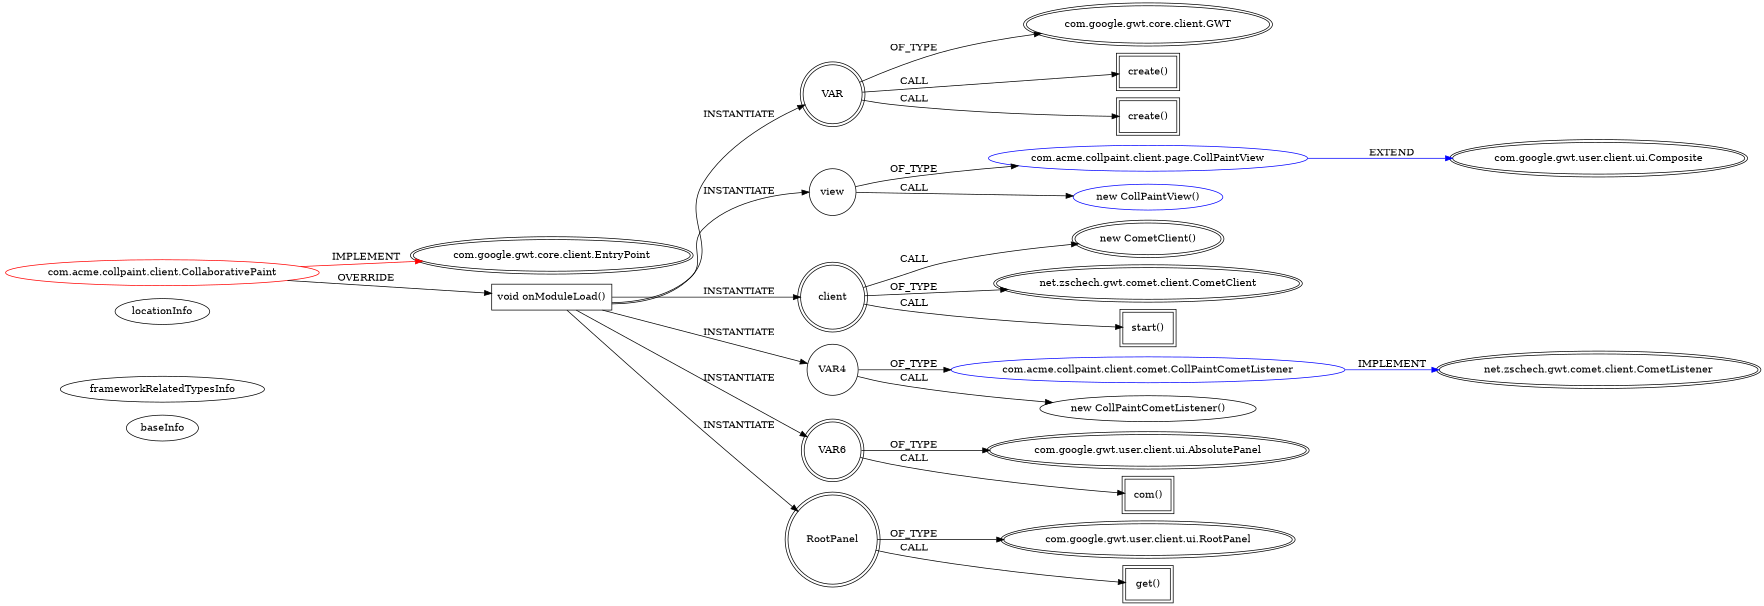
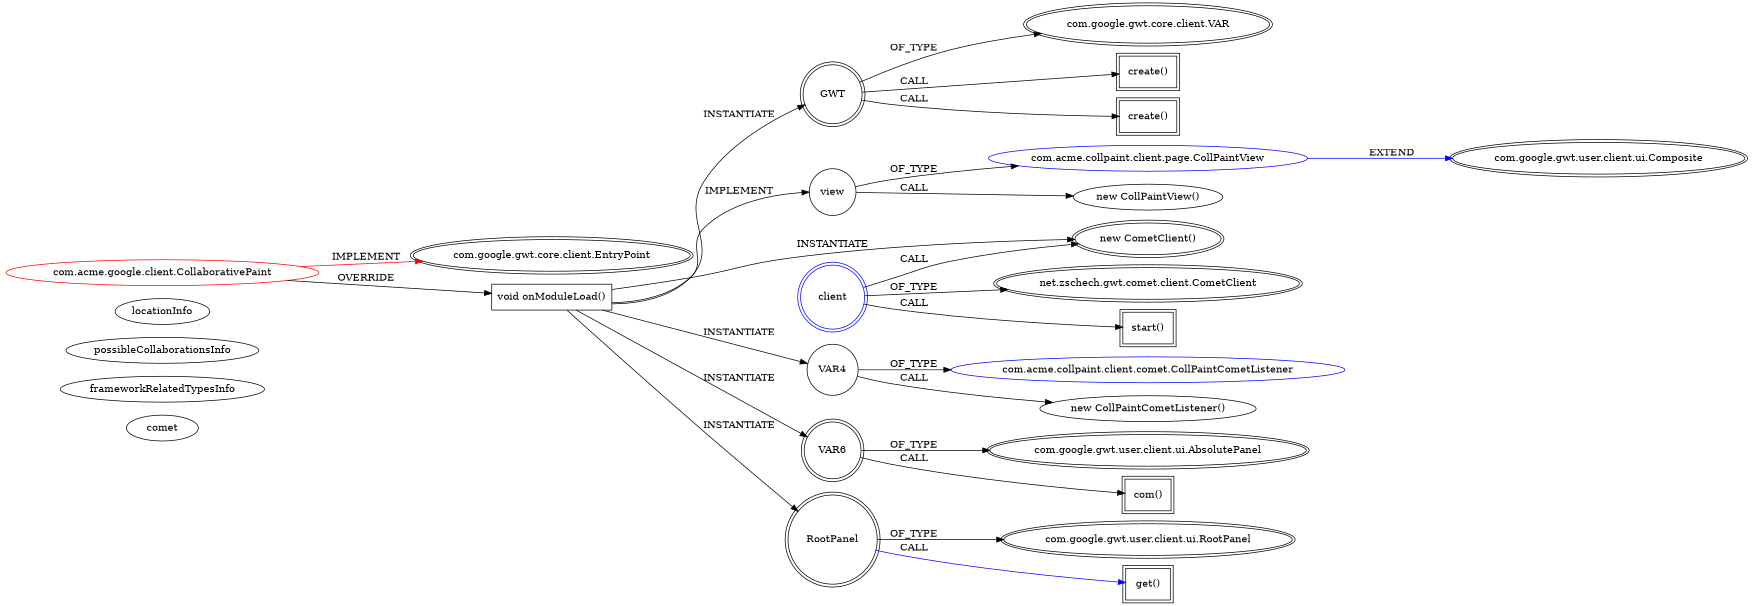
node "com.google.gwt.core.client.GWT": label "com.google.gwt.core.client.GWT" -> "com.google.gwt.core.client.VAR"
node "VAR": label "VAR" -> "GWT"
edge "void onModuleLoad()" -> "view": label "INSTANTIATE" -> "IMPLEMENT"
node "new CollPaintView()": color blue -> black
node "com.acme.collpaint.client.CollaborativePaint": label "com.acme.collpaint.client.CollaborativePaint" -> "com.acme.google.client.CollaborativePaint"
edge "void onModuleLoad()" -> "client": now "void onModuleLoad()" -> "new CometClient()"
node "client": color black -> blue
node "possibleCollaborationsInfo": added
node "net.zschech.gwt.comet.client.CometListener": removed
node "baseInfo": label "baseInfo" -> "comet"
edge "RootPanel" -> "get()": color black -> blue
